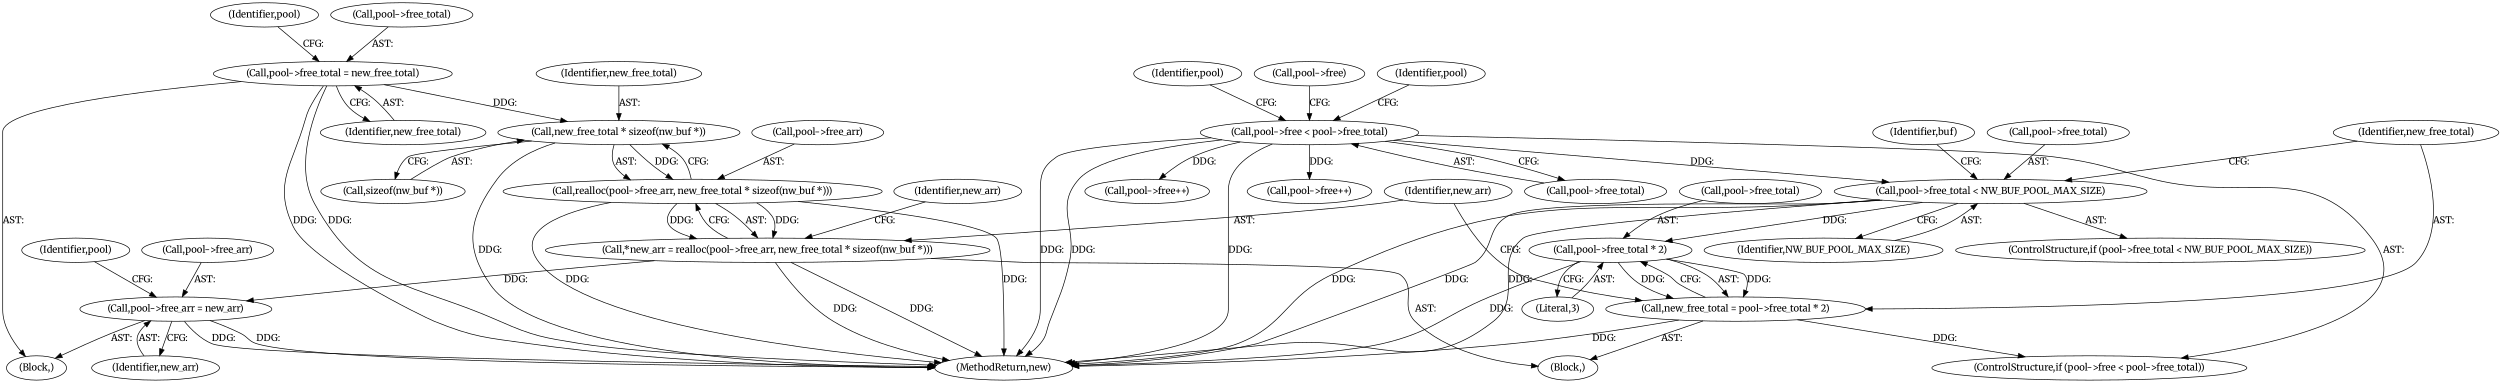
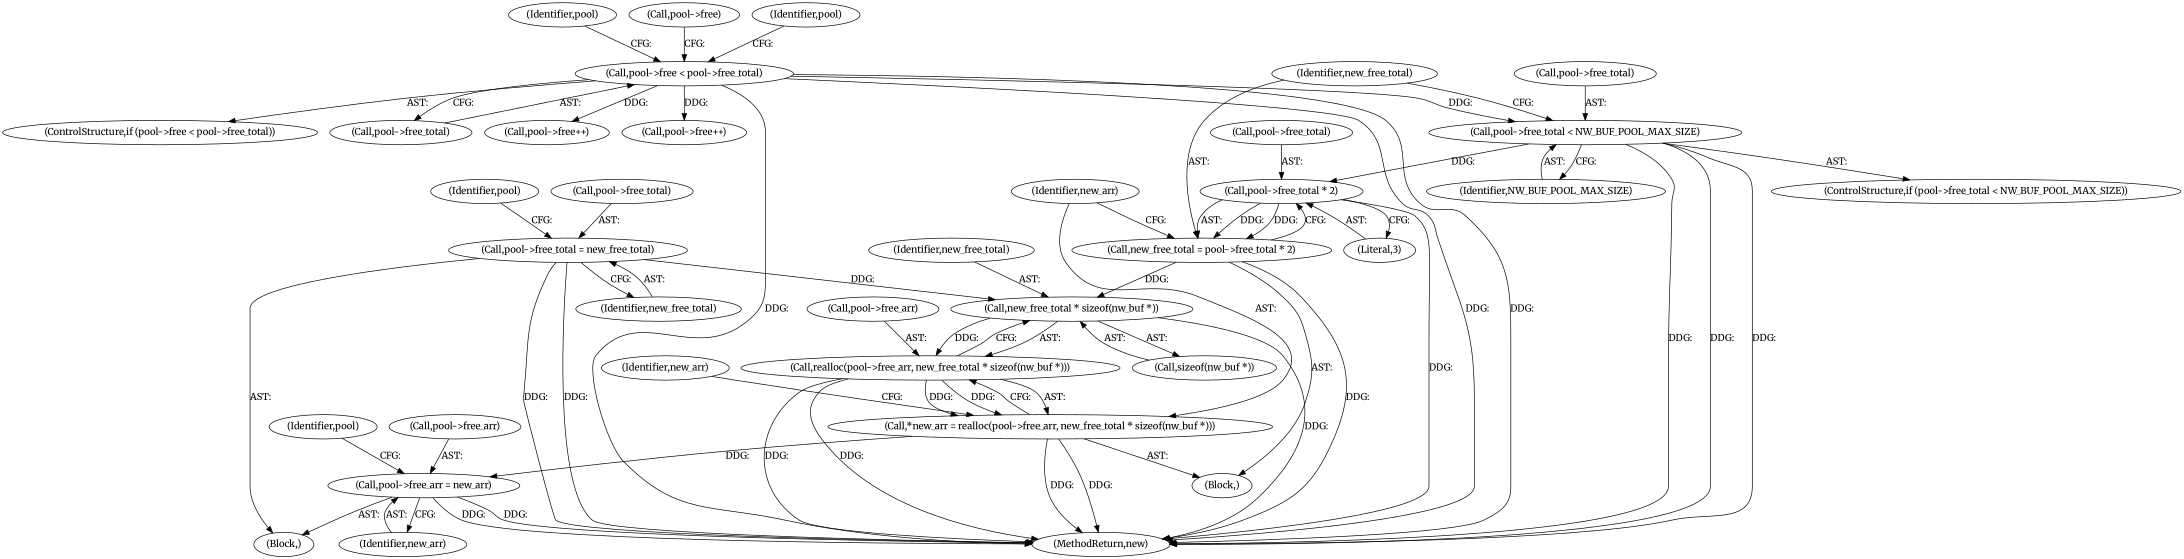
node "(Identifier,buf)": removed
edge "(Call,new_free_total * sizeof(nw_buf *))" -> "(Call,sizeof(nw_buf *))": label "CFG: " -> "AST: "
edge "(Call,new_free_total = pool->free_total * 2)" -> "(ControlStructure,if (pool->free < pool->free_total))": now "(Call,new_free_total = pool->free_total * 2)" -> "(Call,new_free_total * sizeof(nw_buf *))"
